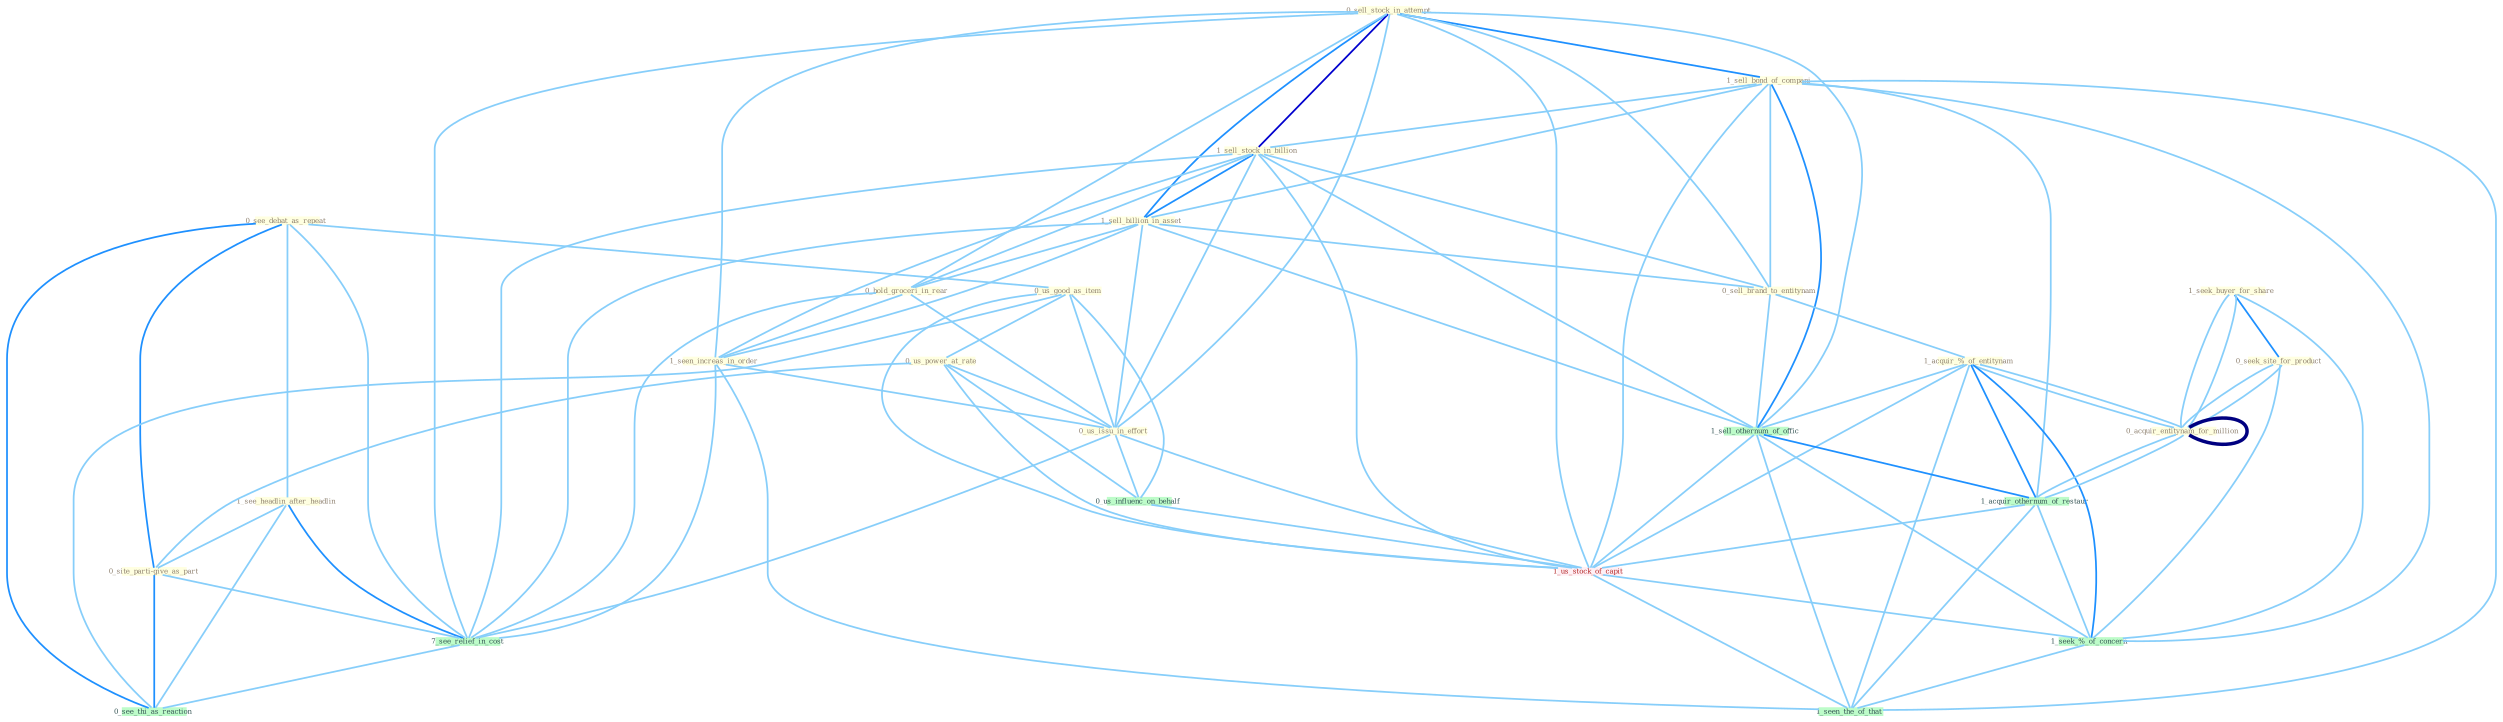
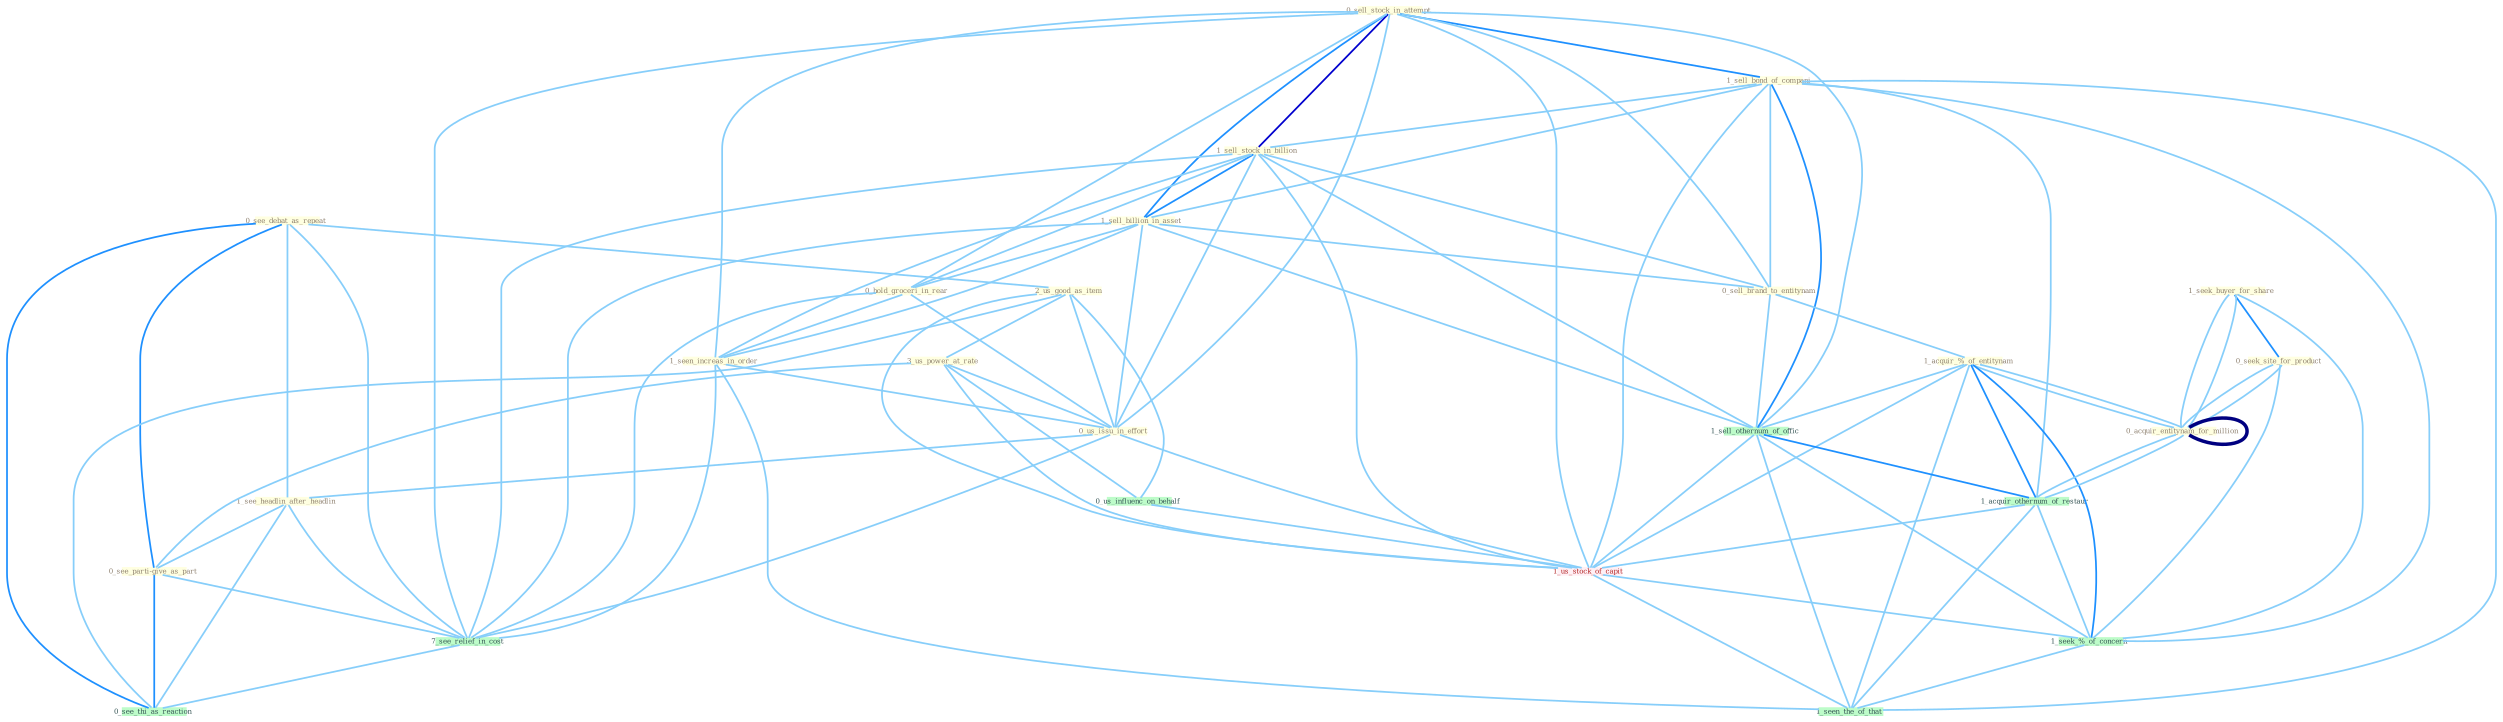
node "0_us_good_as_item": label "0_us_good_as_item" -> "2_us_good_as_item"
node "0_us_power_at_rate": label "0_us_power_at_rate" -> "3_us_power_at_rate"
edge "0_us_issu_in_effort" -- "0_us_influenc_on_behalf": now "0_us_issu_in_effort" -- "1_see_headlin_after_headlin"
node "0_site_parti-give_as_part": label "0_site_parti-give_as_part" -> "0_see_parti-give_as_part"
edge "1_see_headlin_after_headlin" -- "7_see_relief_in_cost": color #1e90ff -> #87cefa
